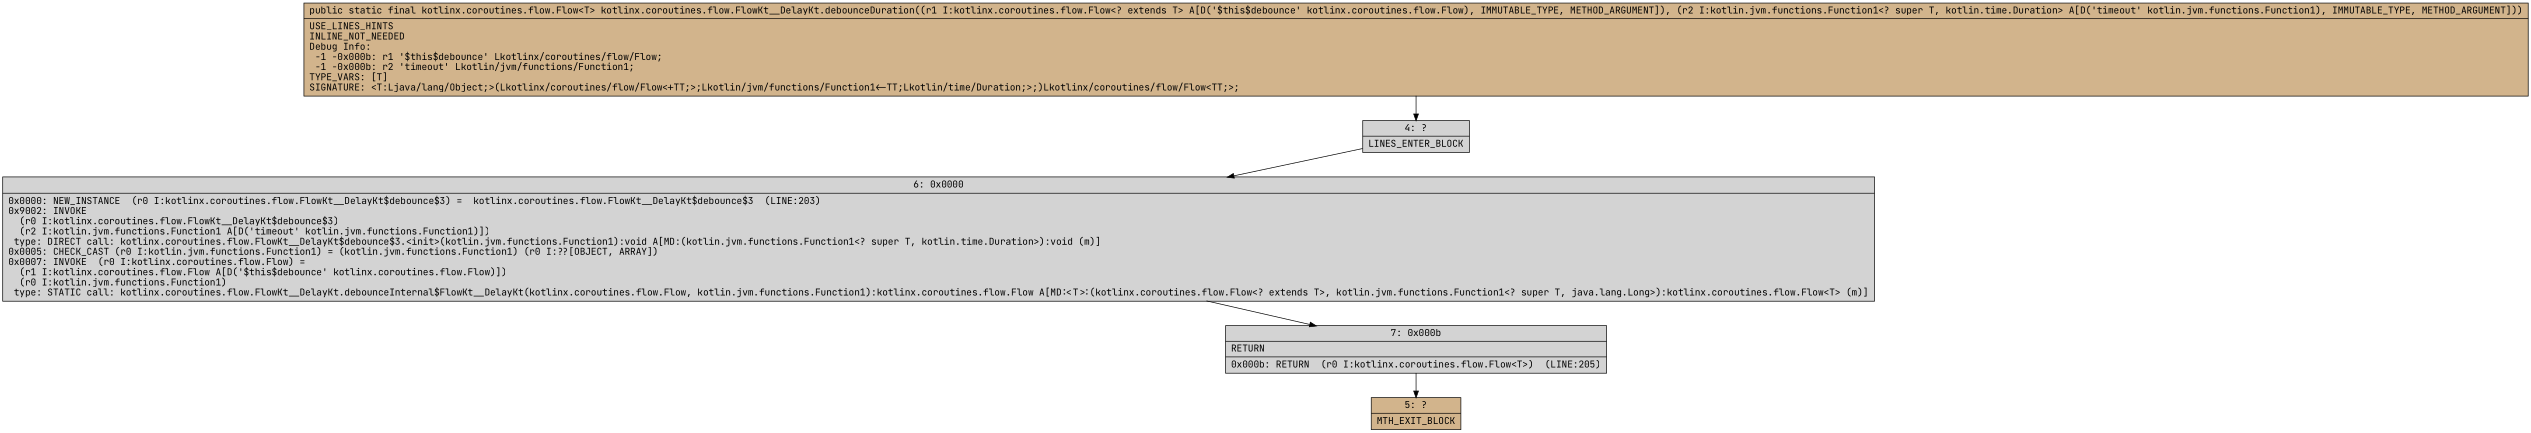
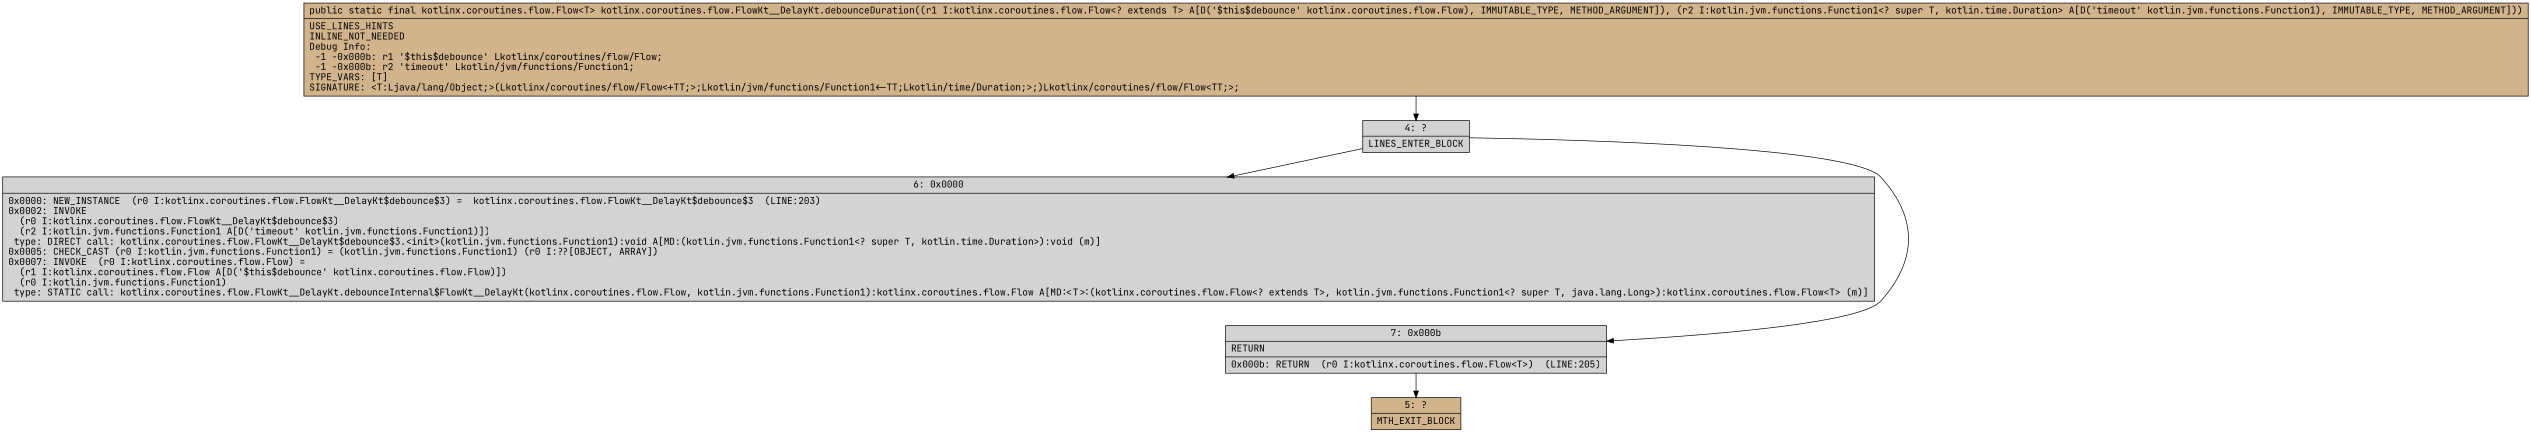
node "6: 0x0000": text "0x9002: INVOKE" -> "0x0002: INVOKE"
edge "6: 0x0000" -> "7: 0x000b": now "4: ?" -> "7: 0x000b"
